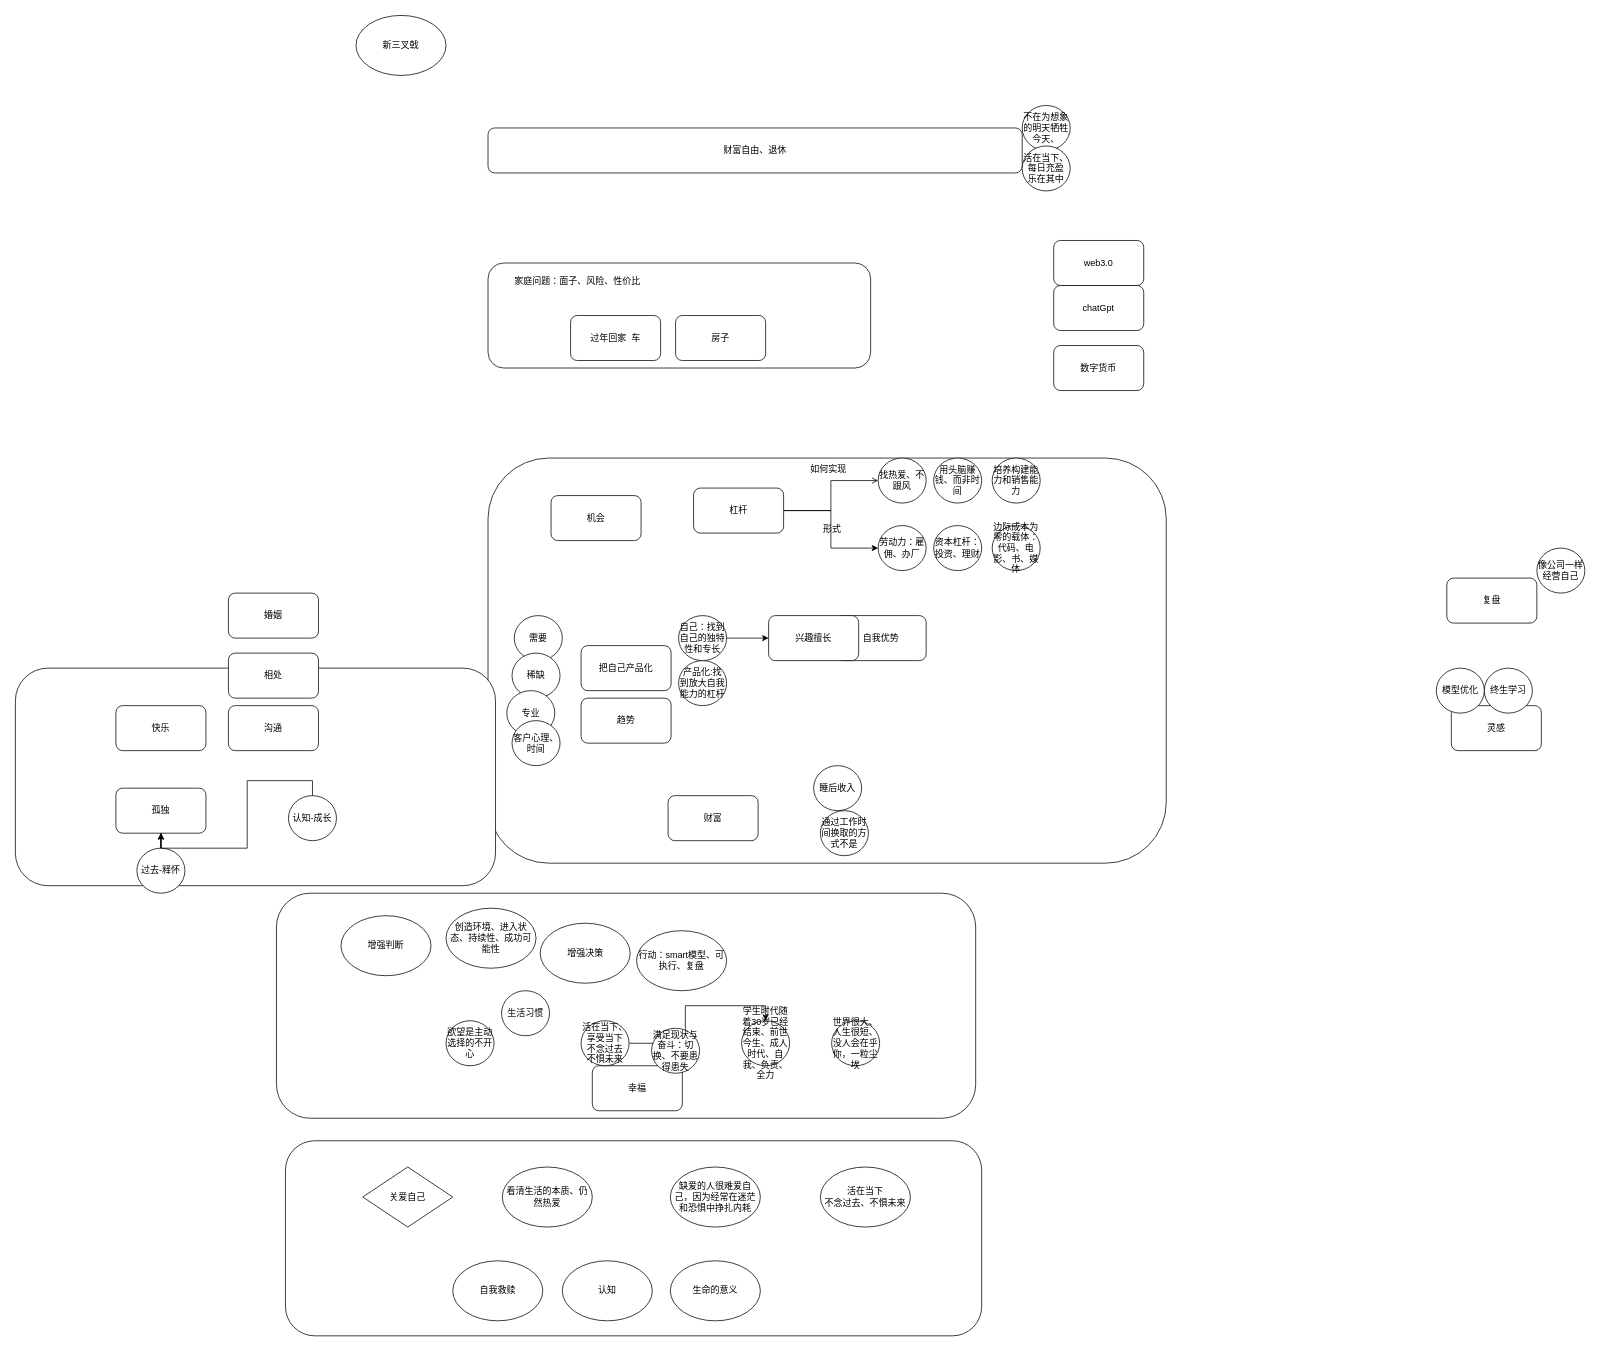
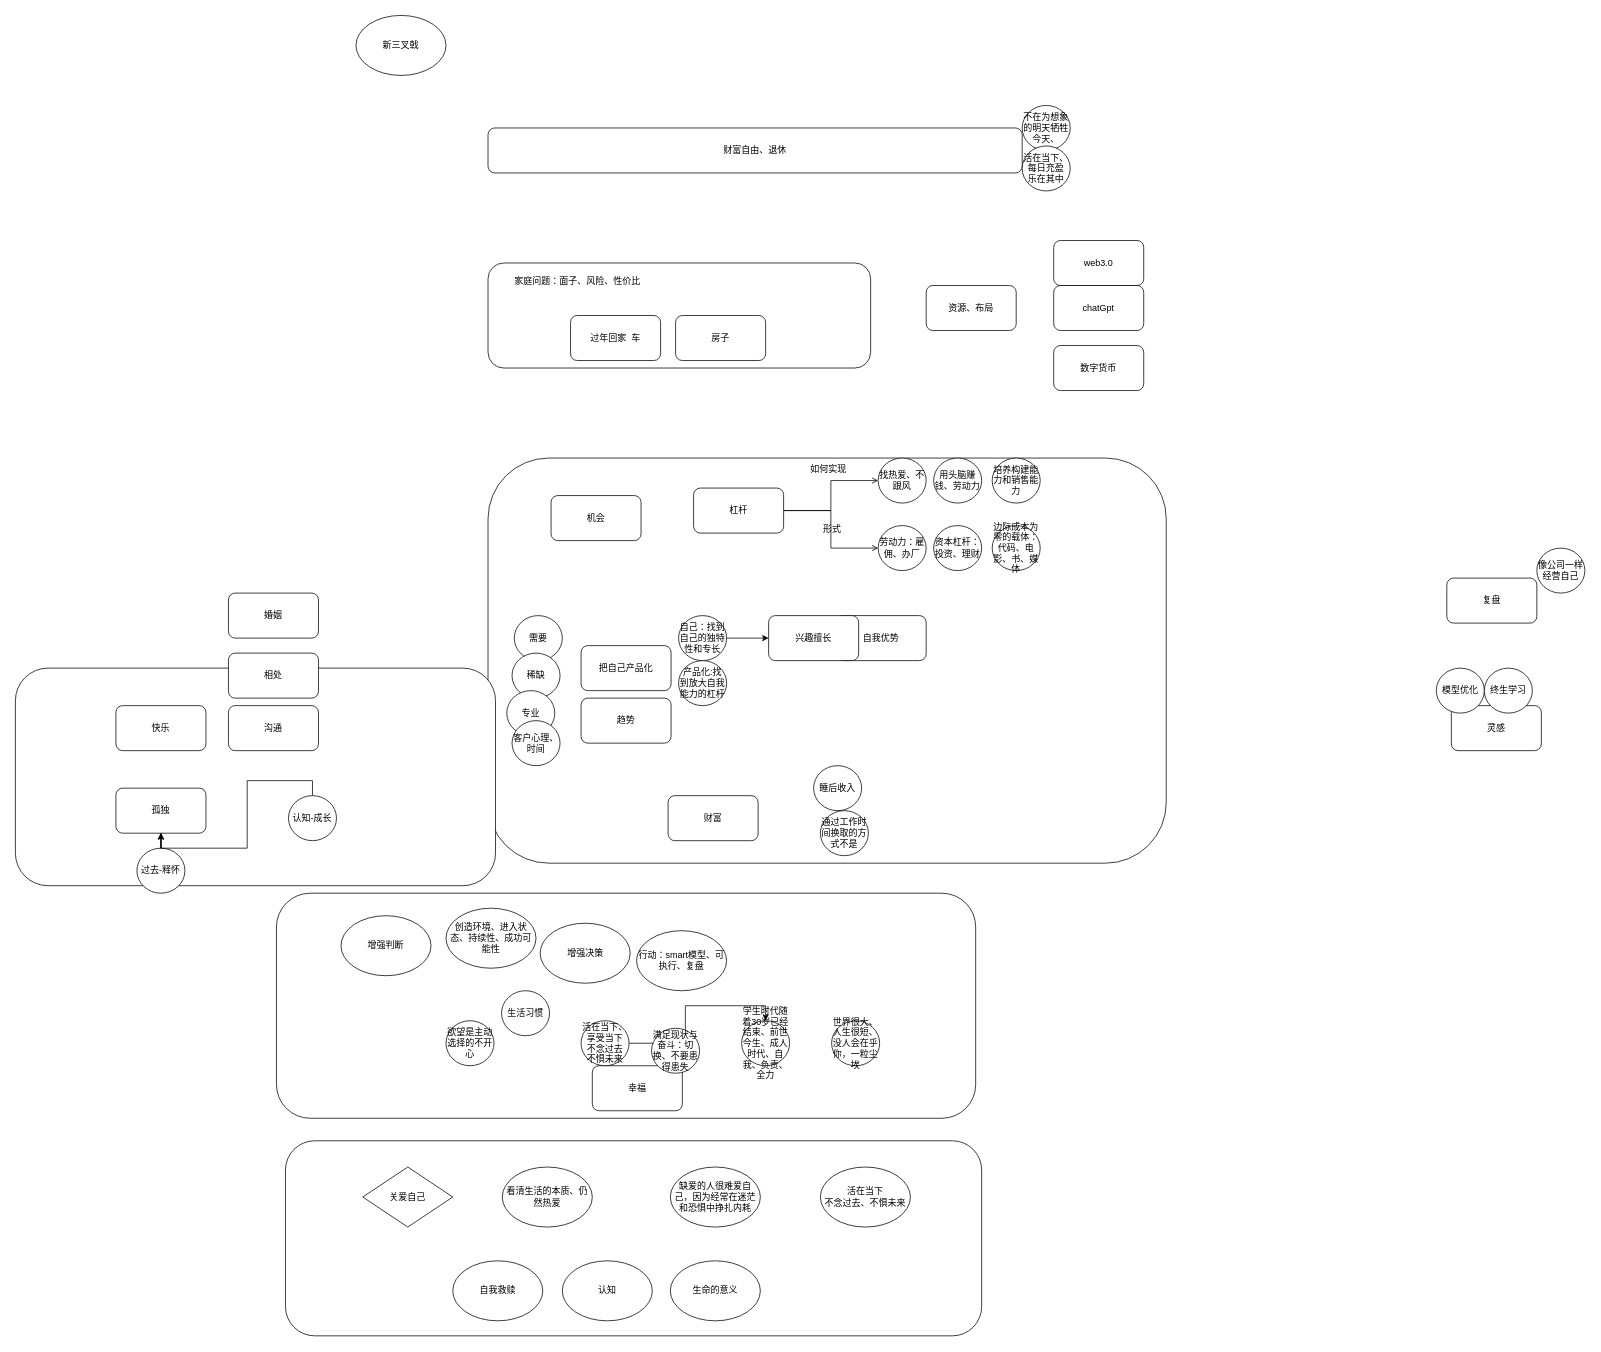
node "资源、布局": added
node "用头脑赚钱、而非时间": label "用头脑赚钱、而非时间" -> "用头脑赚钱、劳动力"
edge "杠杆" -> "劳动力：雇佣、办厂": arrowhead classic -> open
